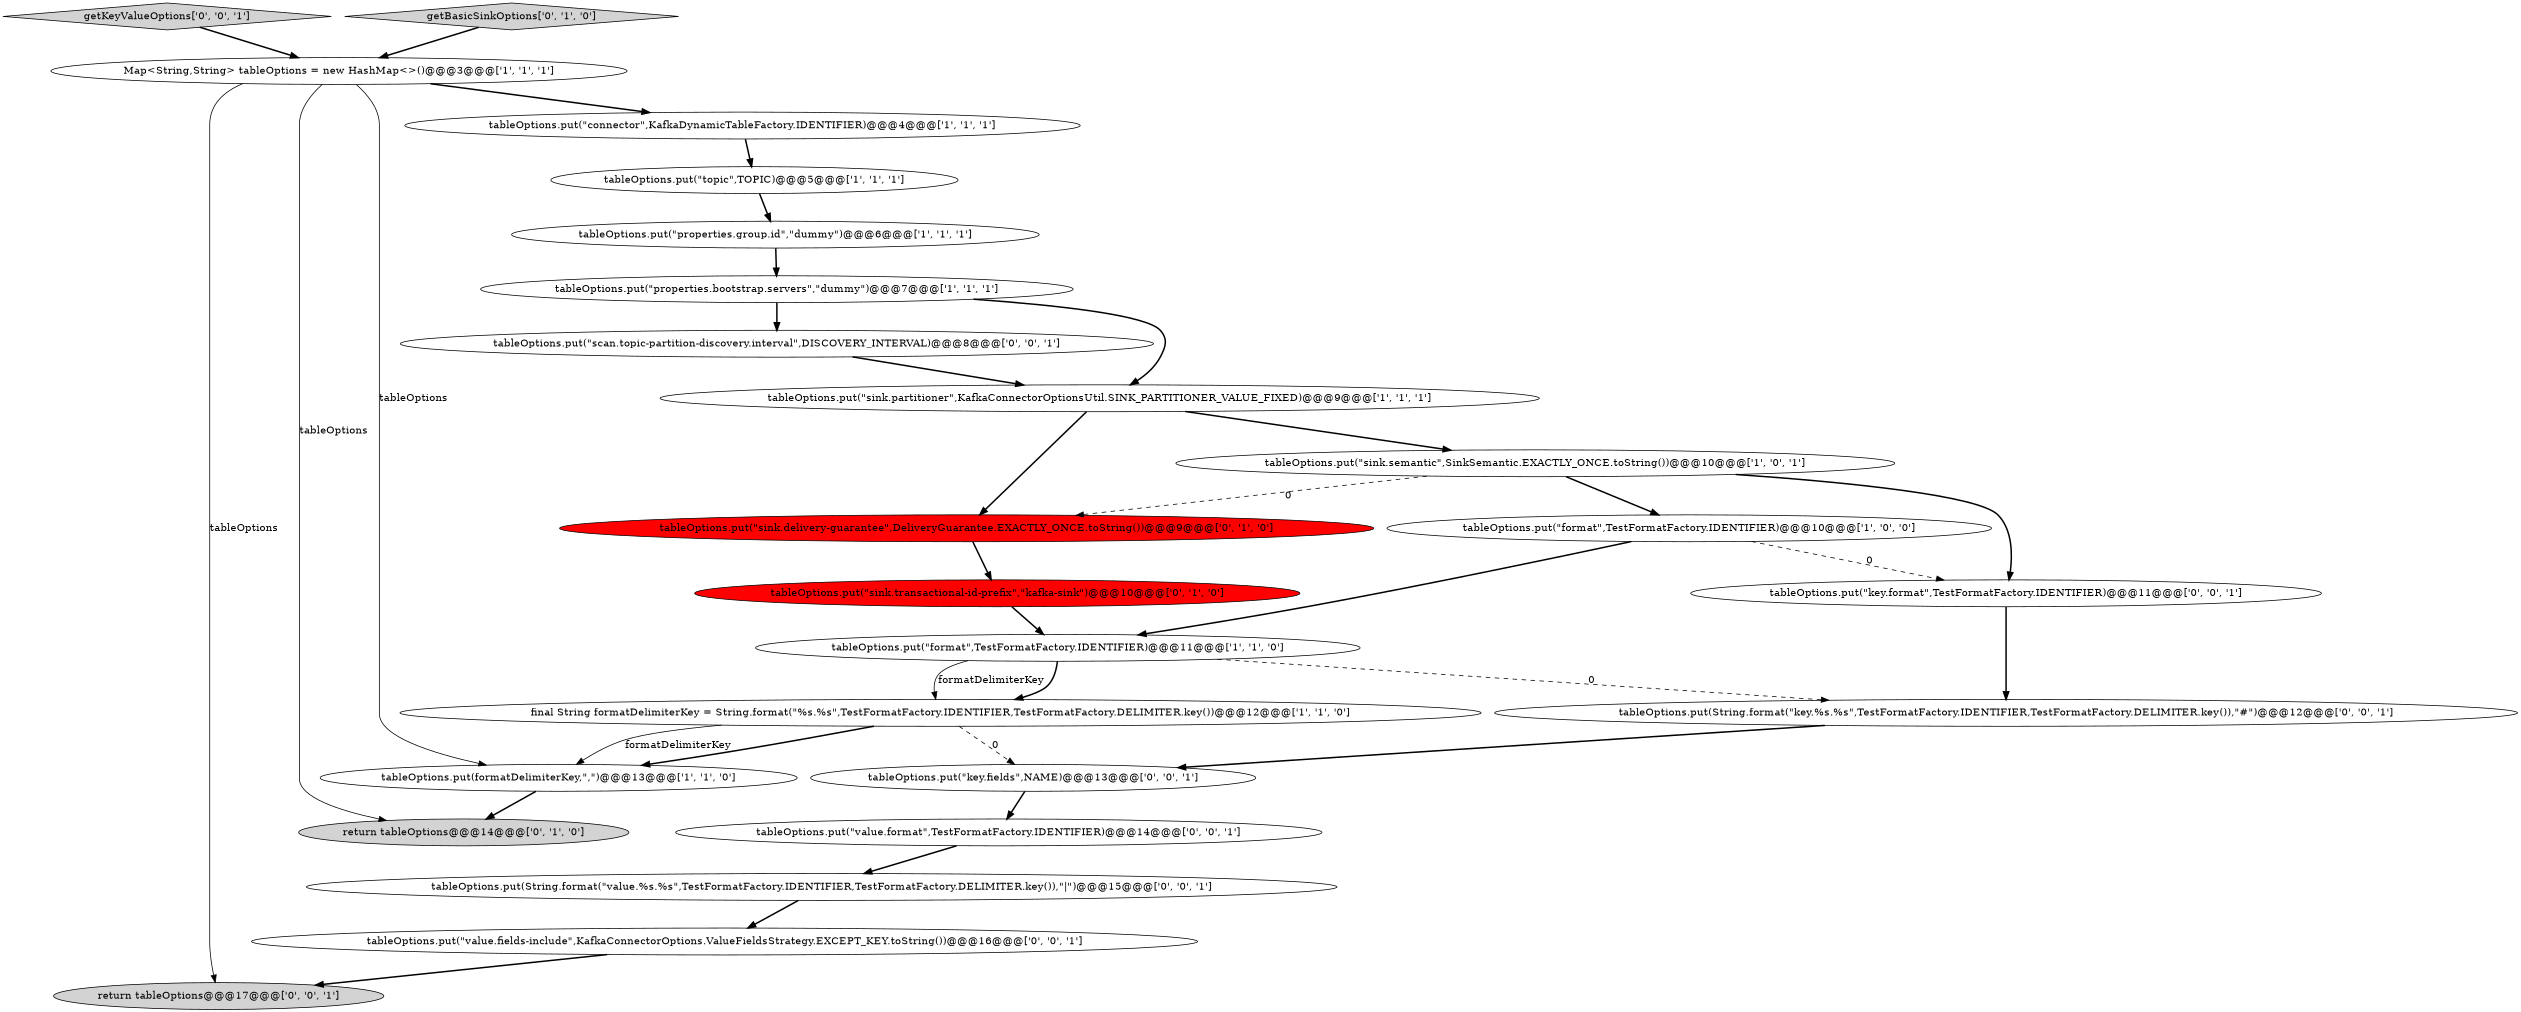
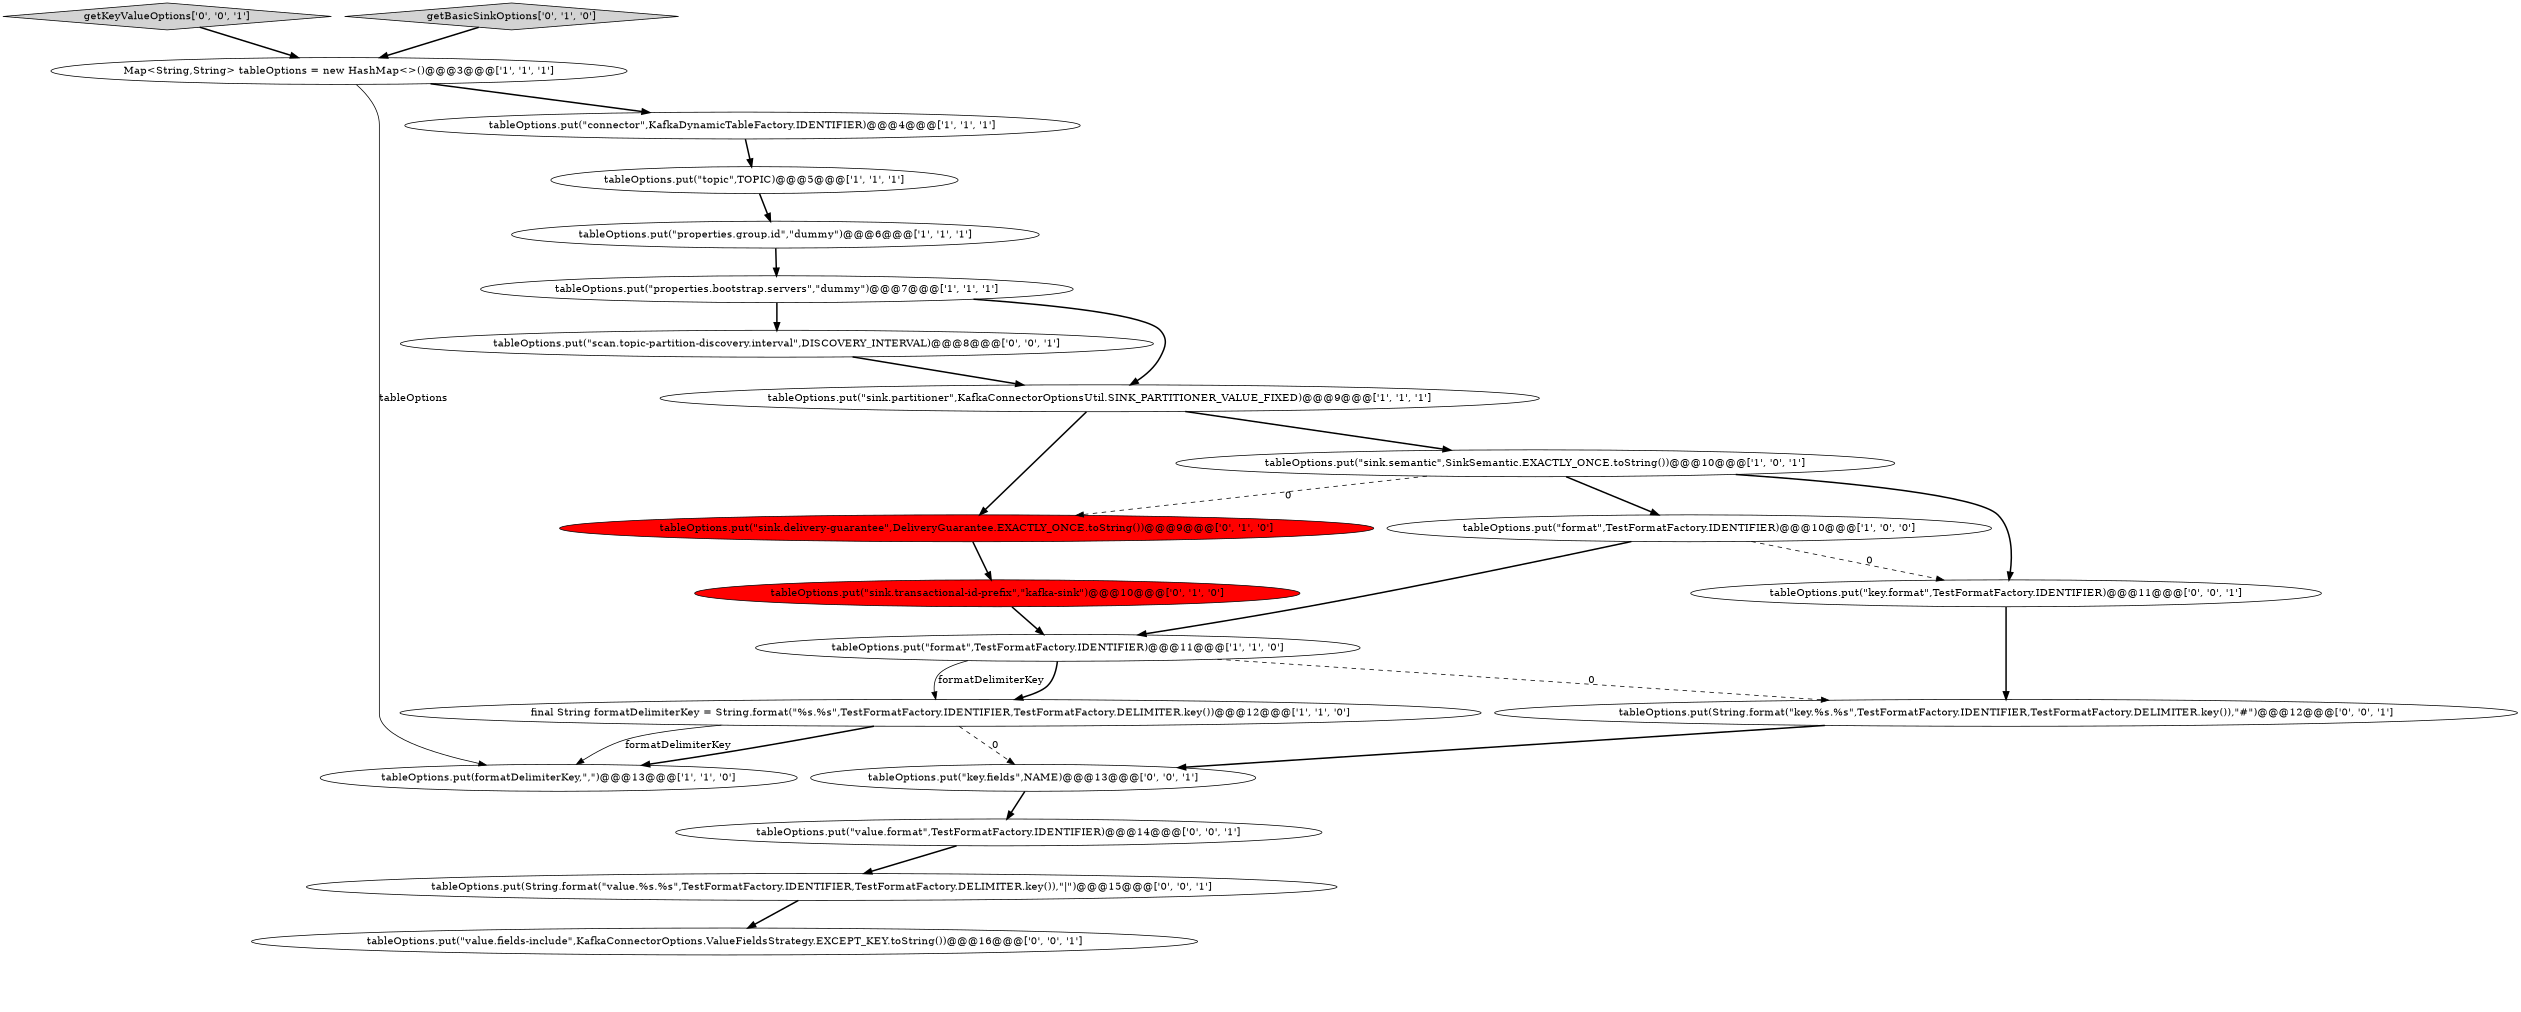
node "return tableOptions@@@14@@@['0', '1', '0']": removed
node "return tableOptions@@@17@@@['0', '0', '1']": removed
